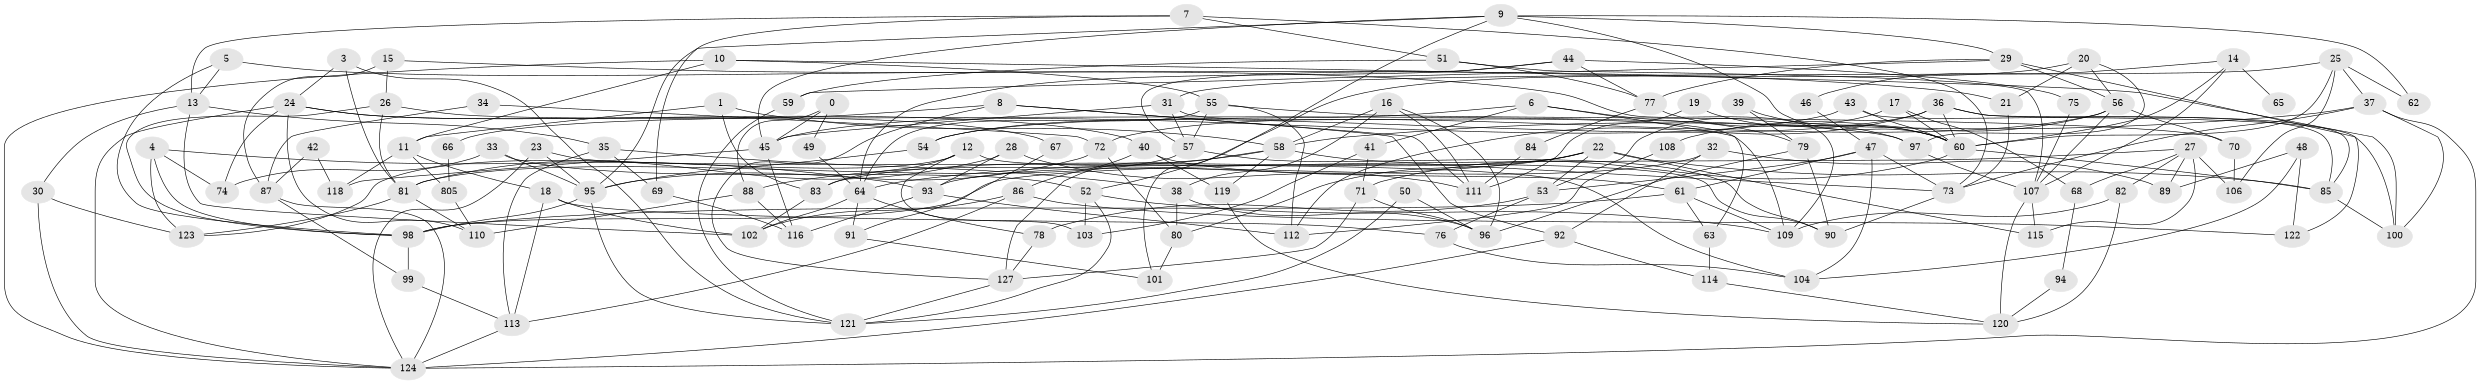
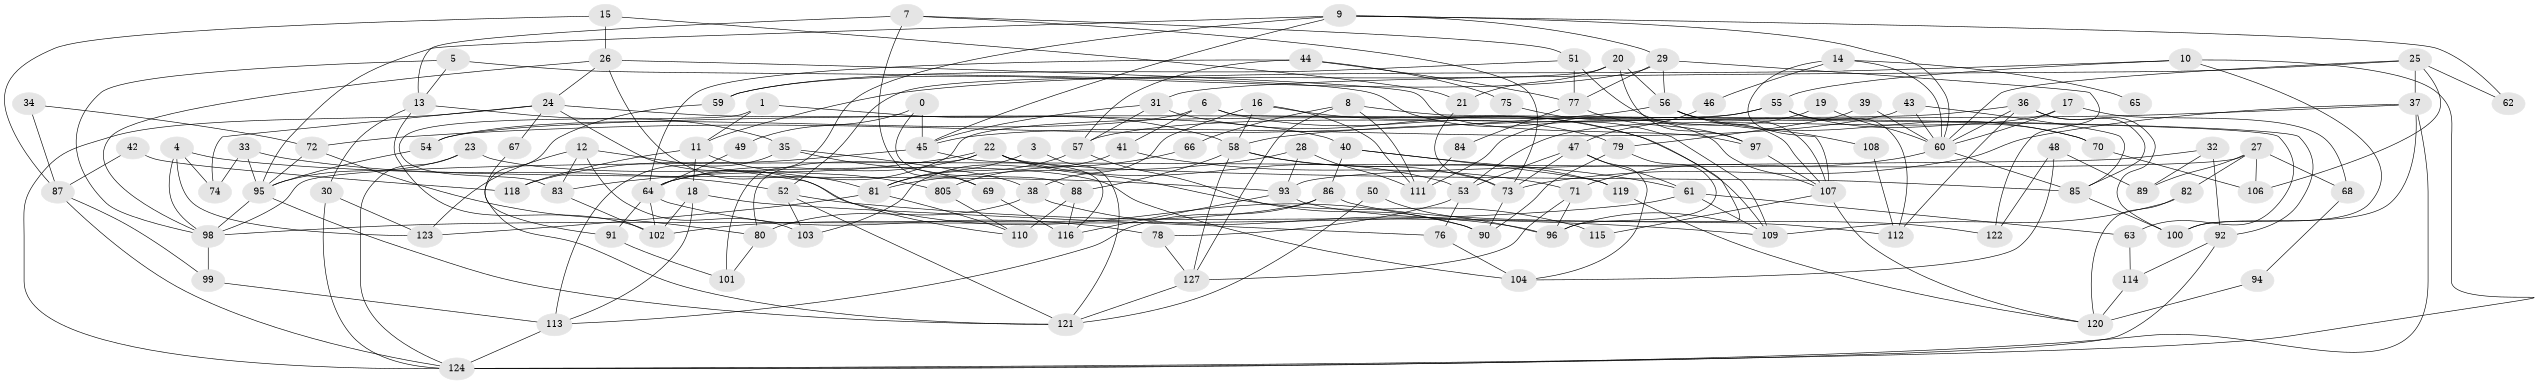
edge "3" -- "24": now "26" -- "24"
edge "27" -- "115": removed
